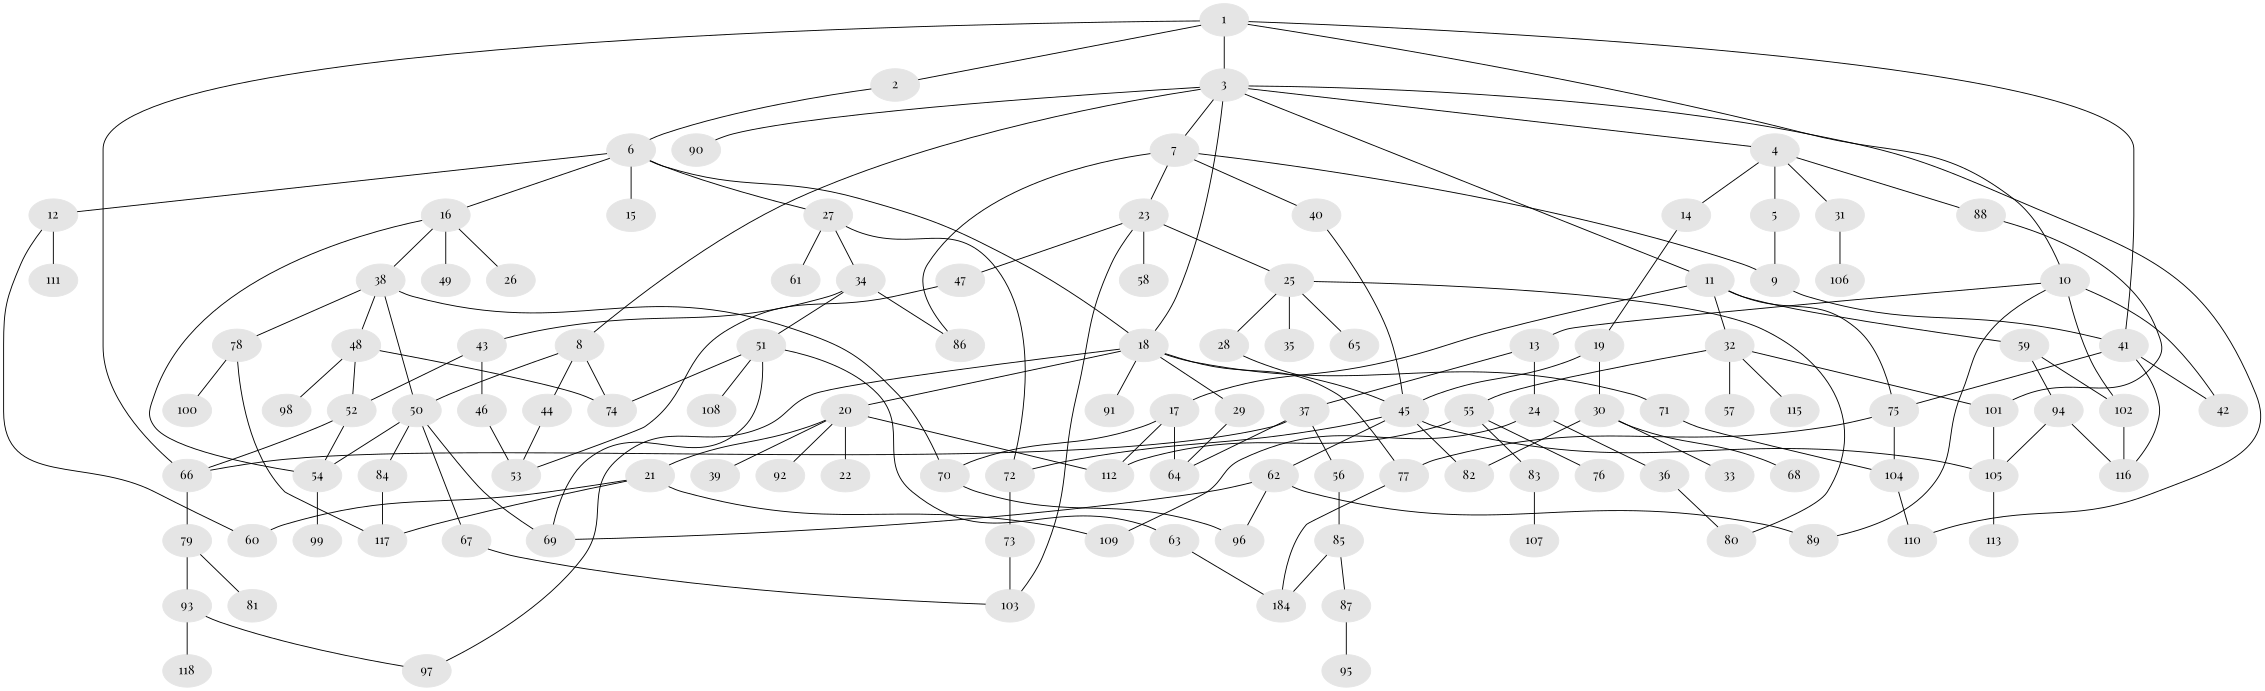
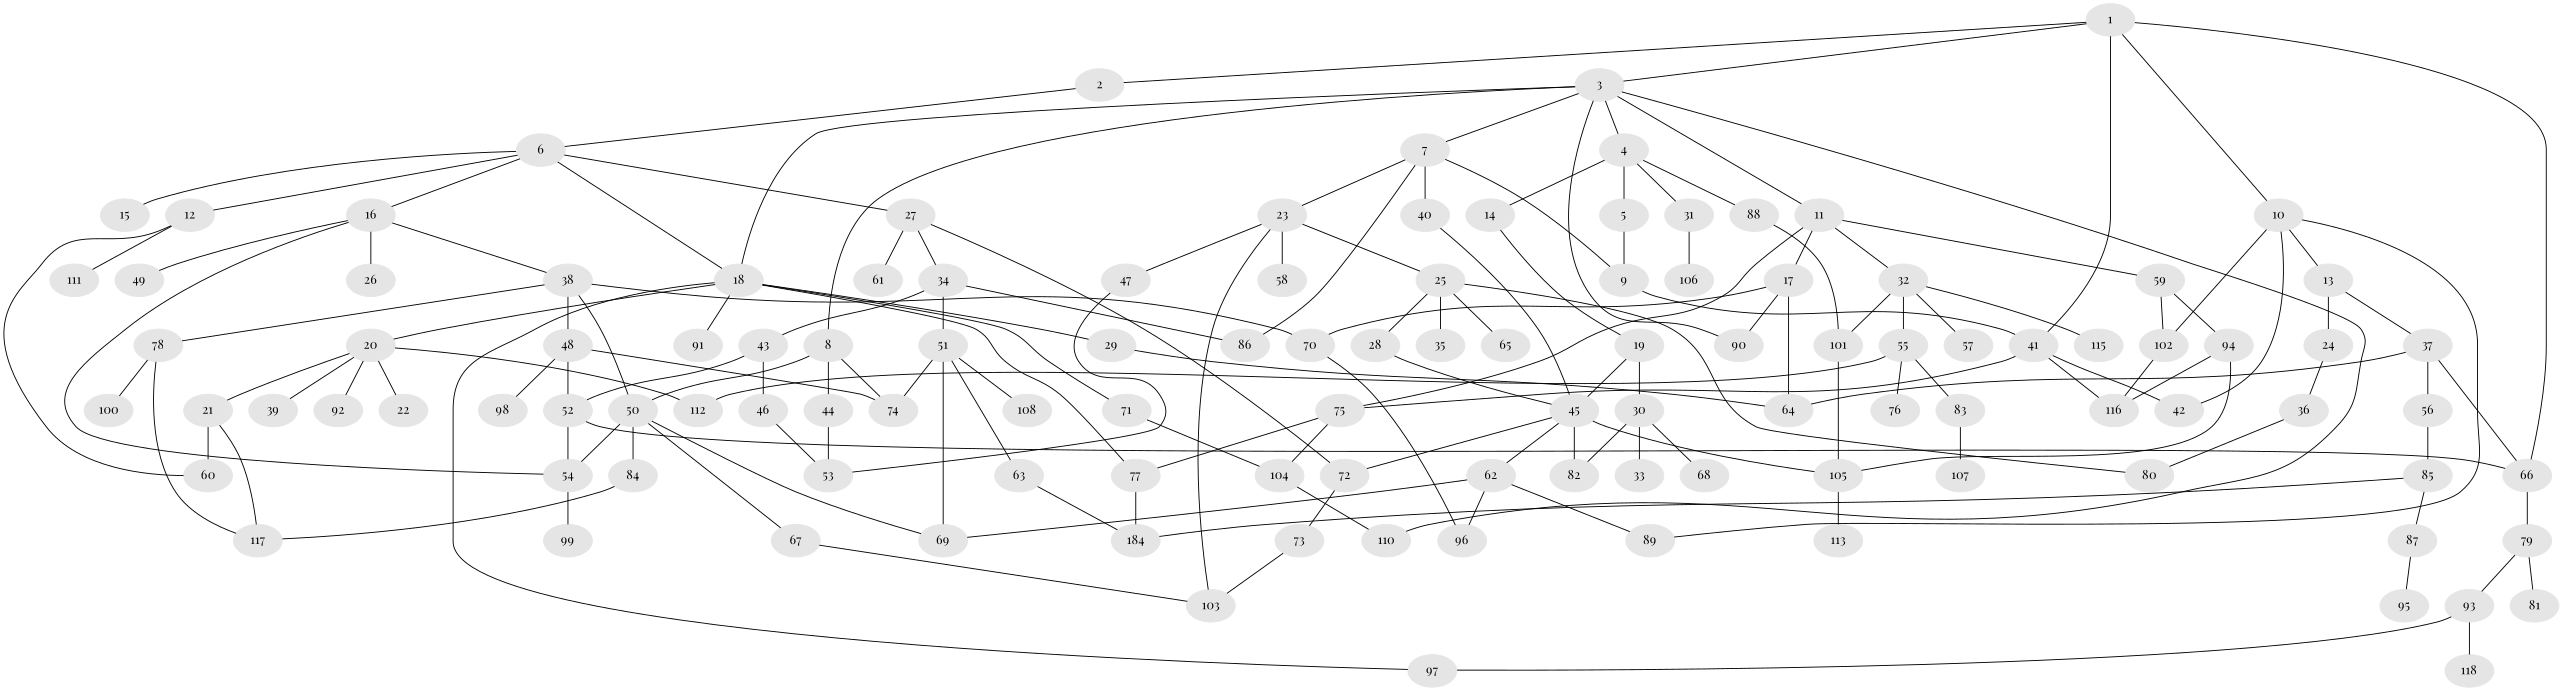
edge "17" -- "112": now "17" -- "90"
node "109": removed
